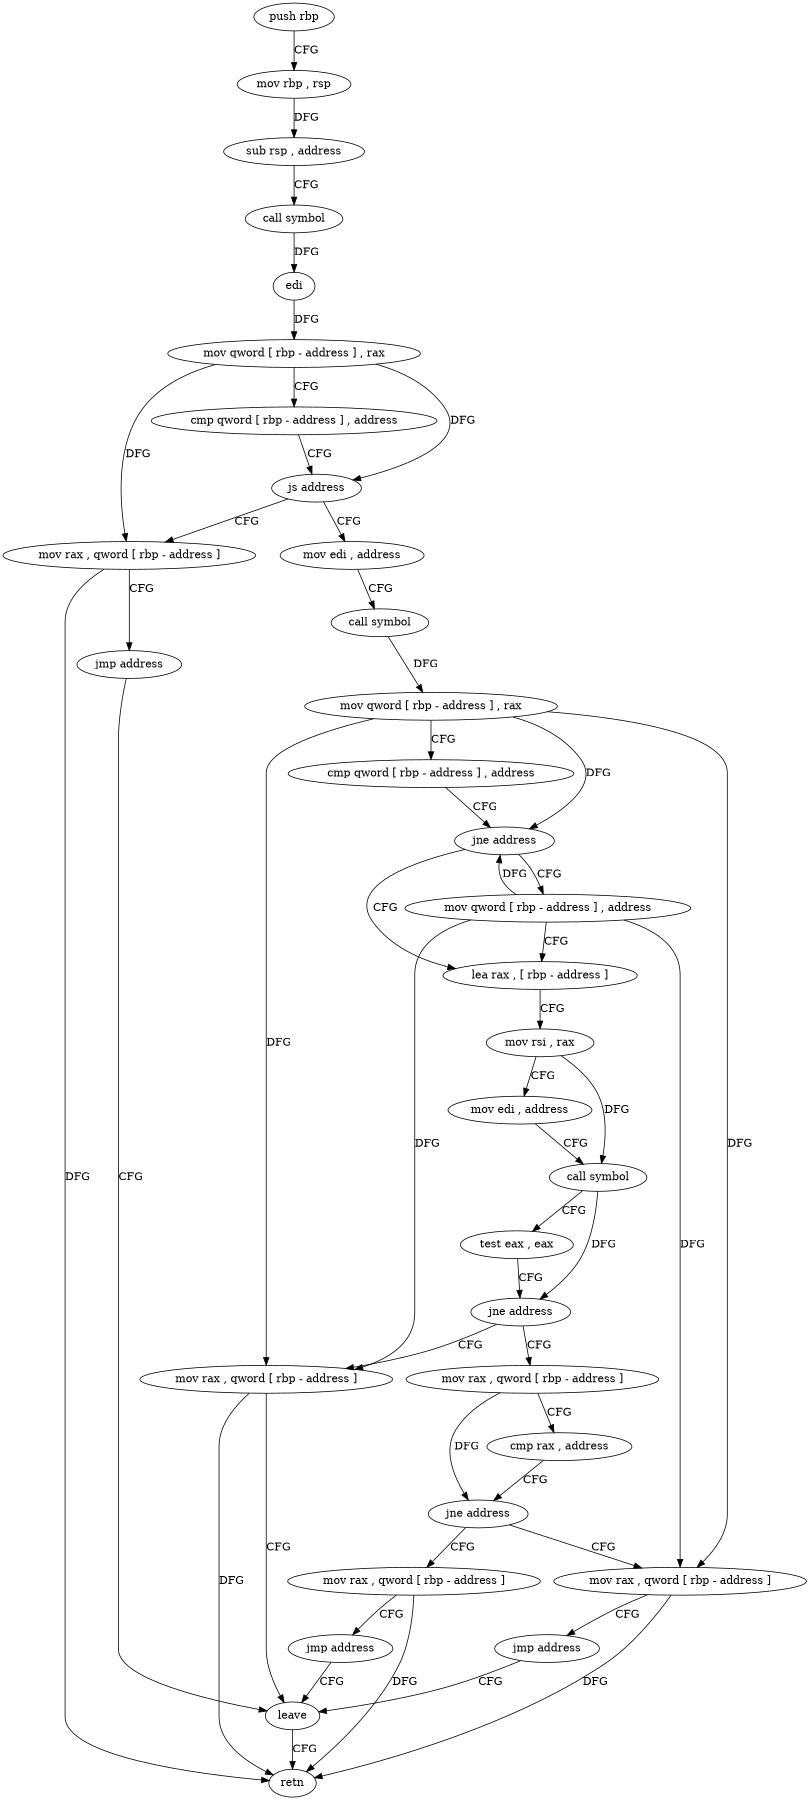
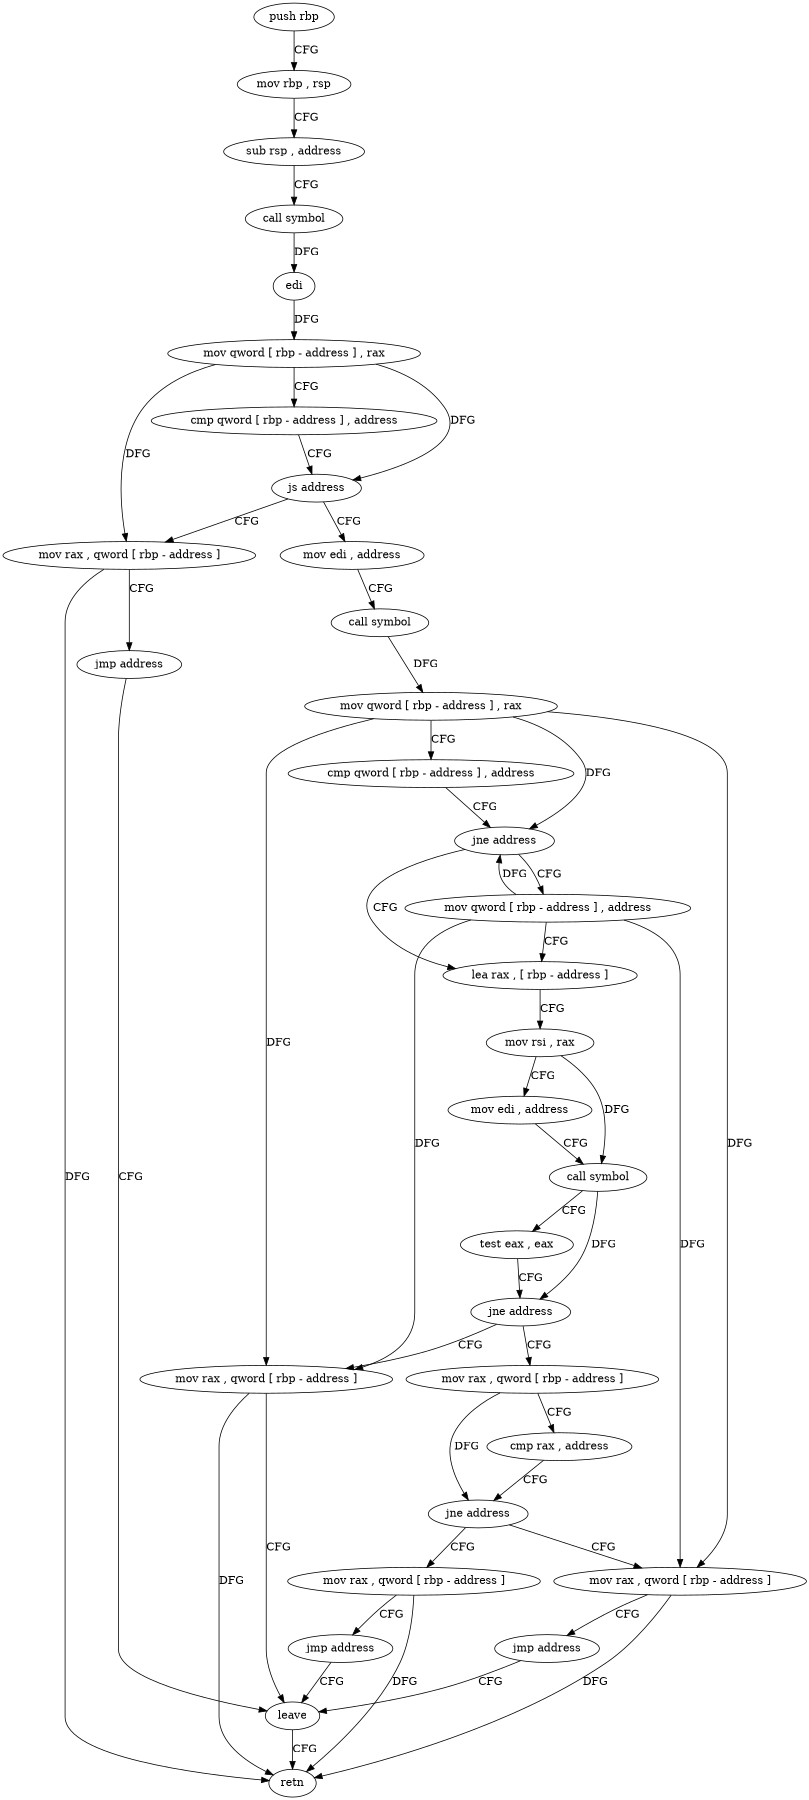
edge "mov rbp , rsp" -> "sub rsp , address": label "DFG" -> "CFG"
